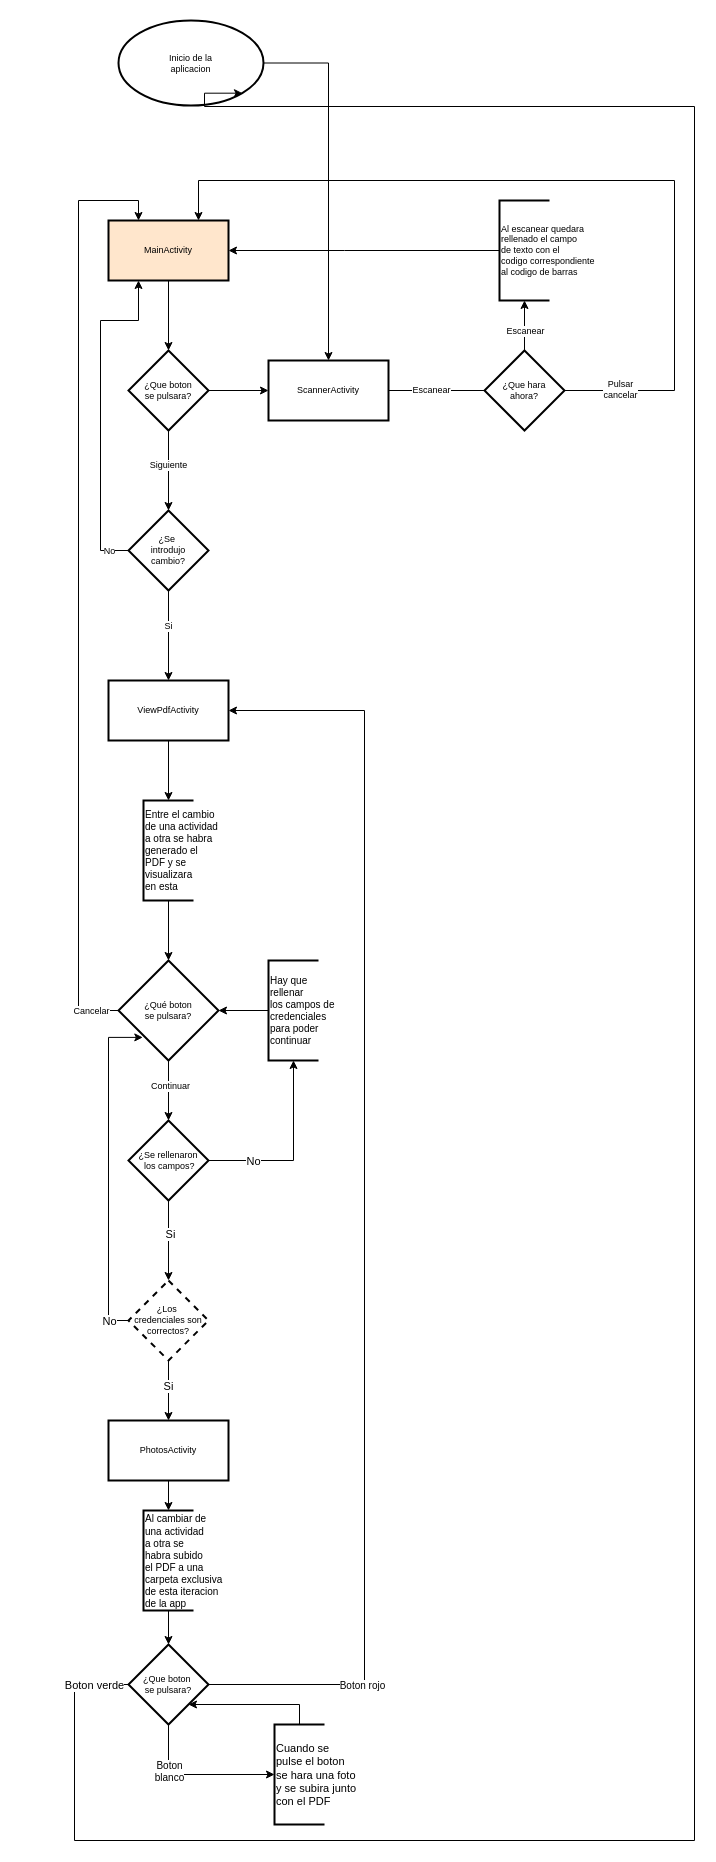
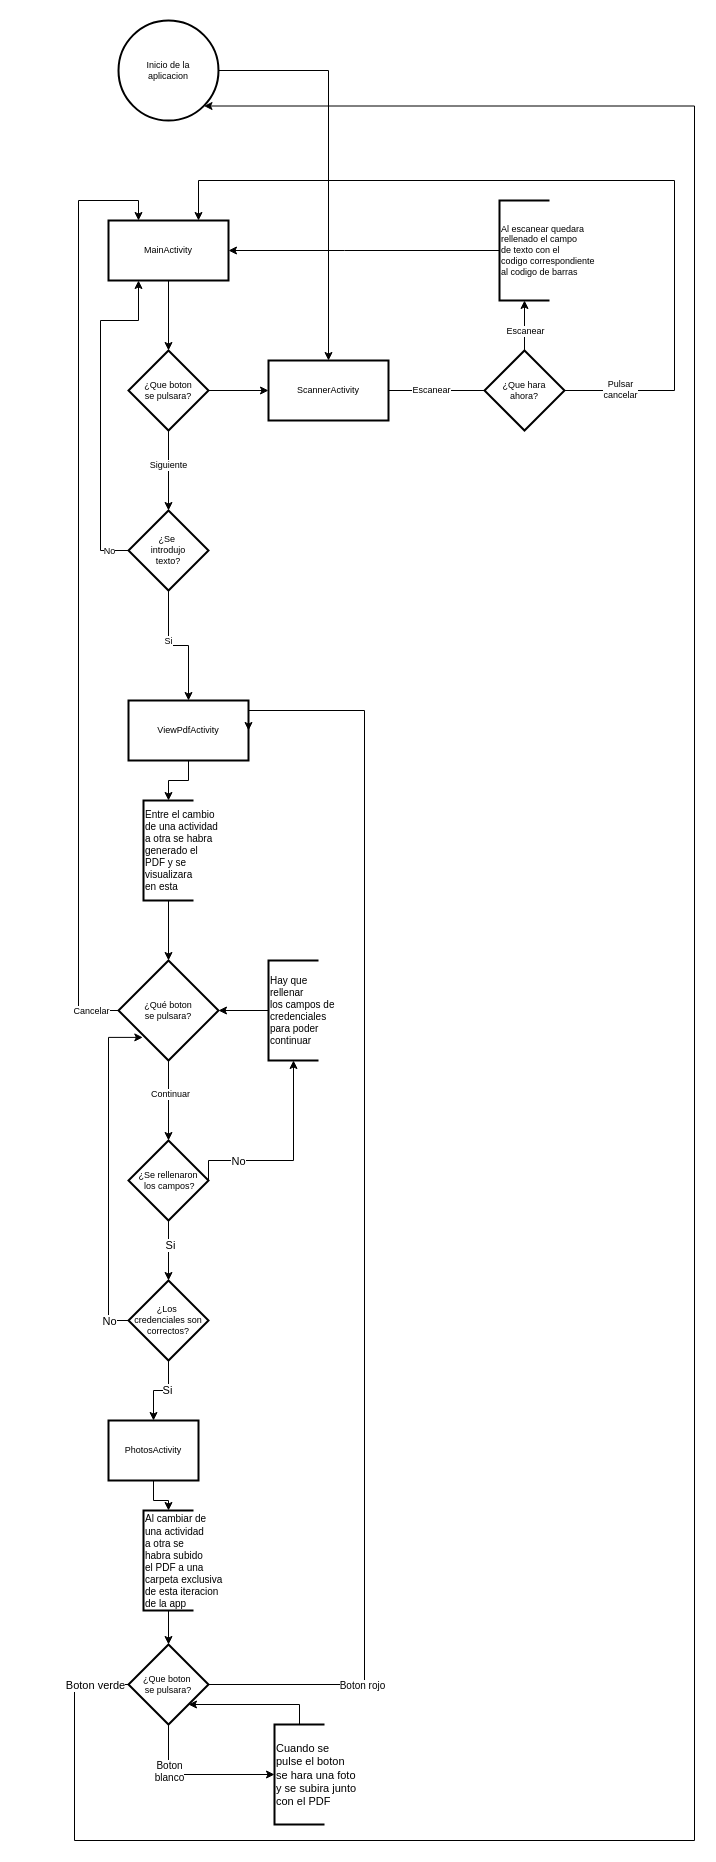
node "Inicio de la aplicacion": size 145x85 -> 100x100
node "MainActivity": fillcolor #ffe6cc -> #ffffff
node "¿Se introdujo cambio?": label "¿Se introdujo cambio?" -> "¿Se introdujo texto?"
node "ViewPdfActivity": moved (169, 711) -> (189, 731)
node "¿Se rellenaron los campos?": moved (169, 1161) -> (169, 1181)
node "¿Los credenciales son correctos?": style dashed -> solid
node "PhotosActivity": size 120x60 -> 90x60
